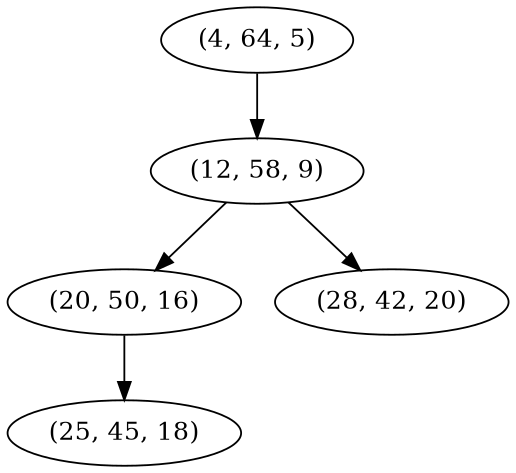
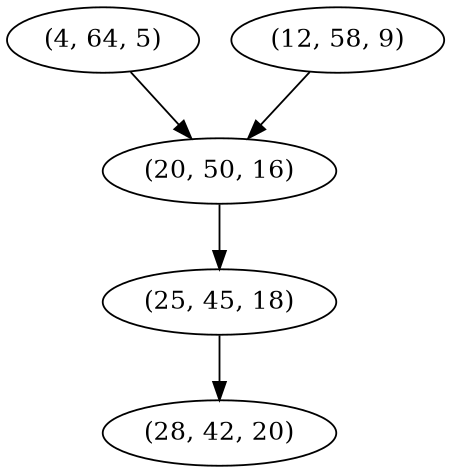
edge "(4, 64, 5)" -> "(12, 58, 9)": now "(4, 64, 5)" -> "(20, 50, 16)"
edge "(12, 58, 9)" -> "(28, 42, 20)": now "(25, 45, 18)" -> "(28, 42, 20)"
